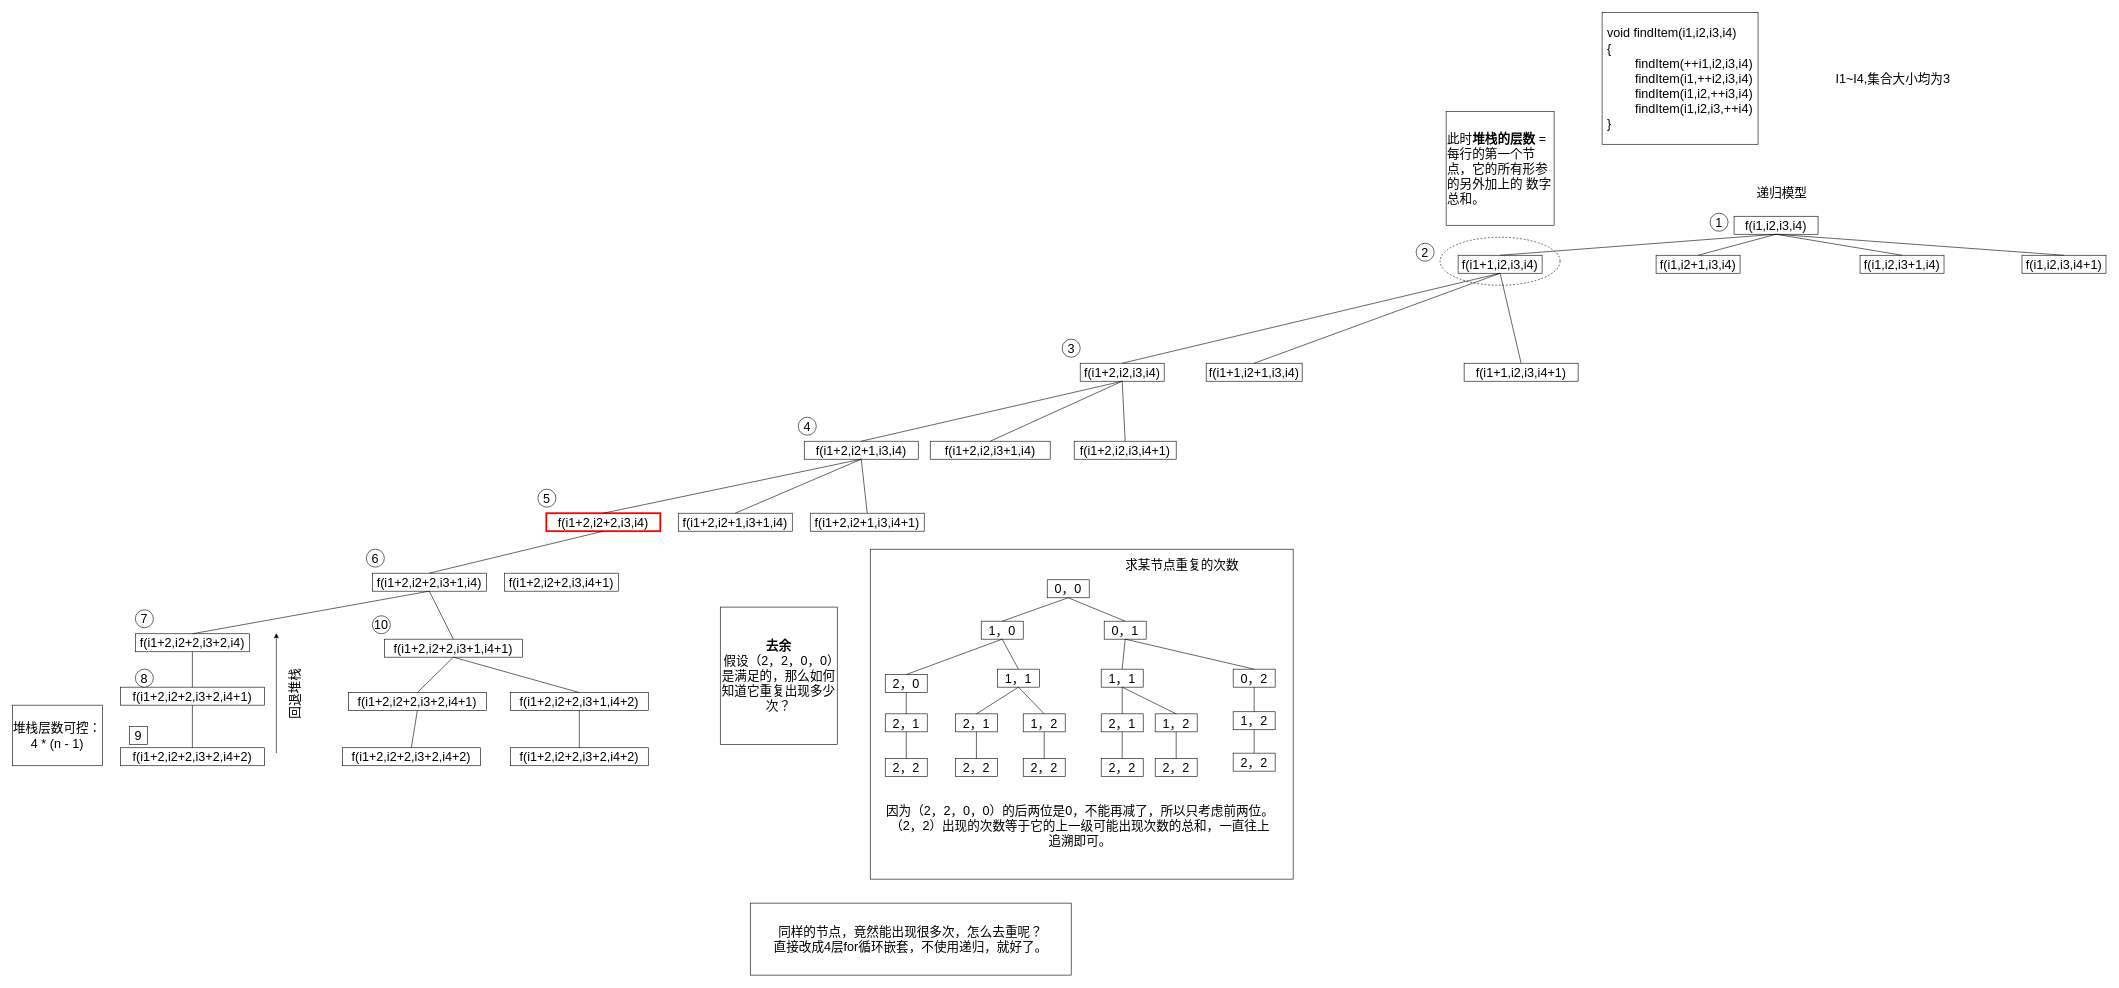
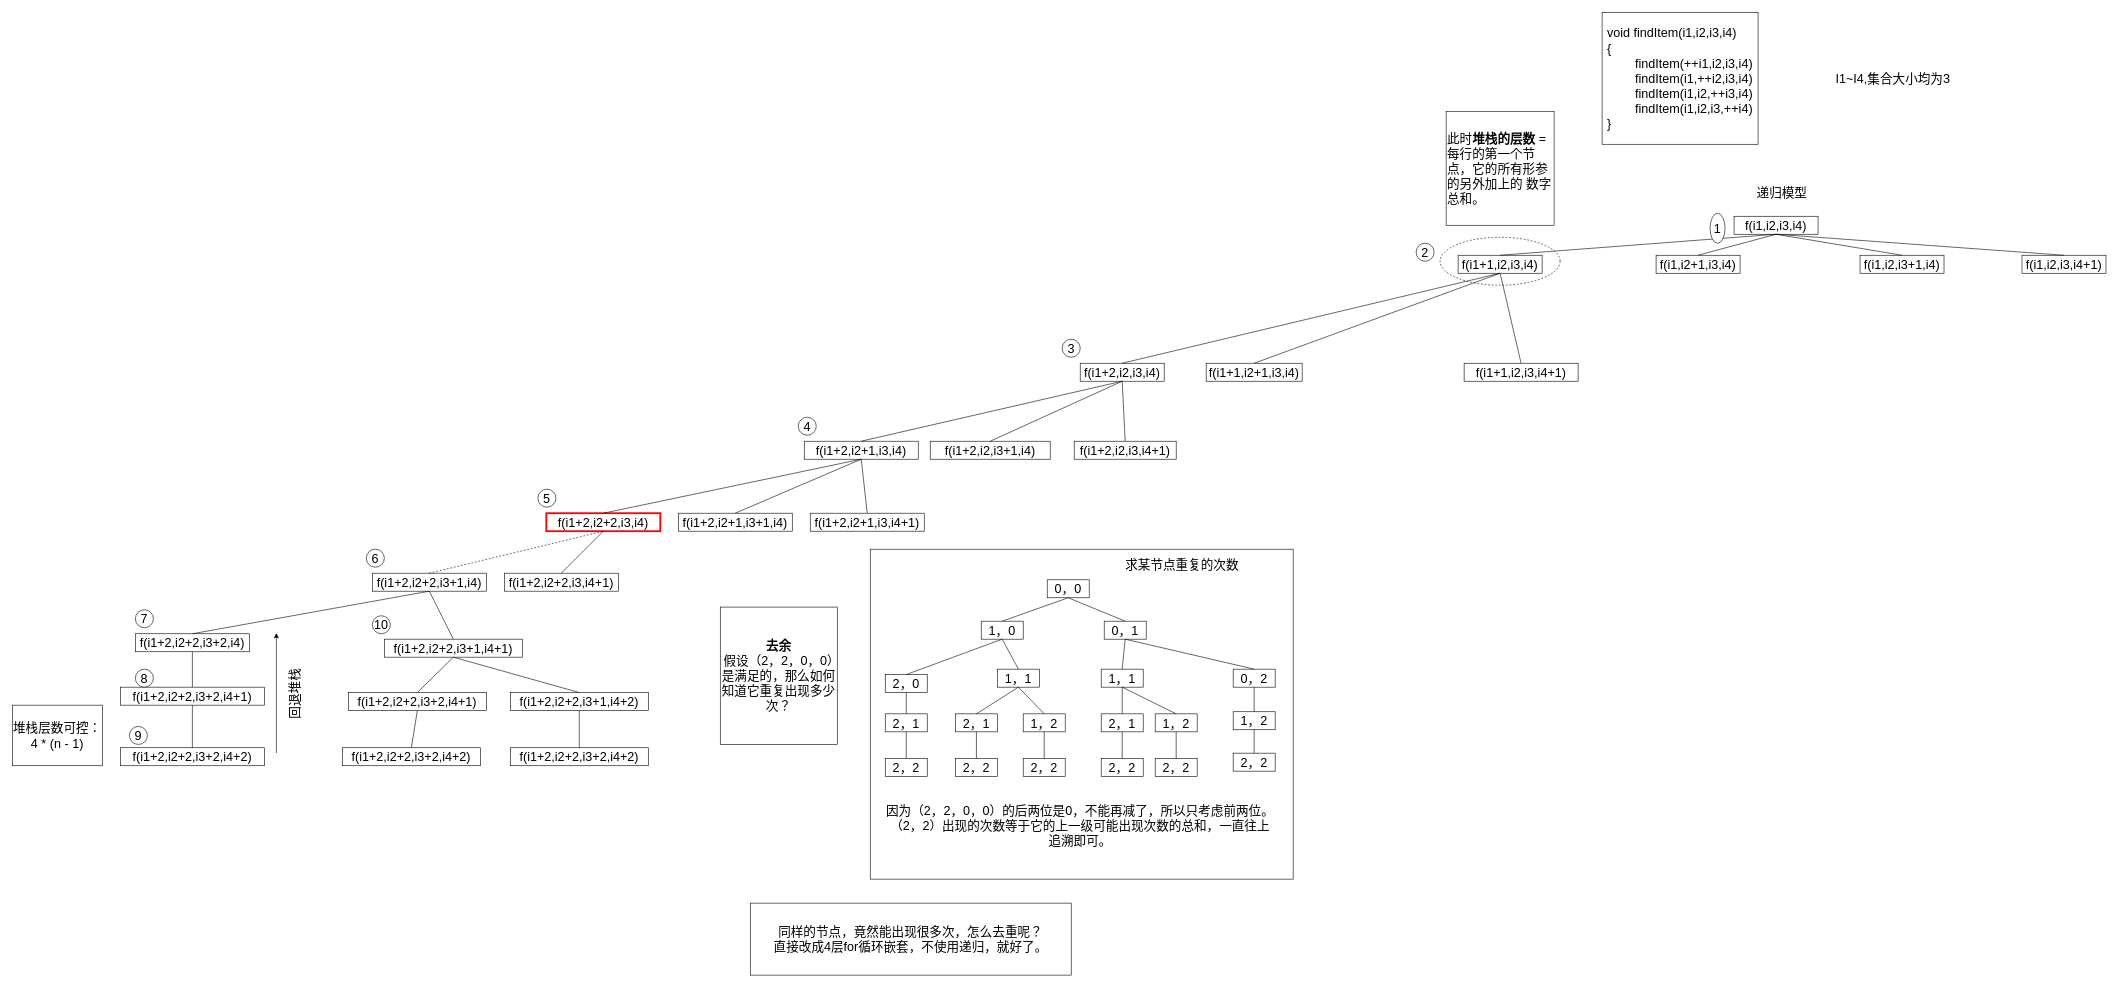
node "1": size 18x18 -> 15x30
edge "f(i1+2,i2+2,i3,i4)" -- "f(i1+2,i2+2,i3+1,i4)": style solid -> dashed
edge "f(i1+2,i2+2,i3,i4)" -- "f(i1+2,i2+2,i3,i4+1)": added
node "9": shape rectangle -> ellipse
